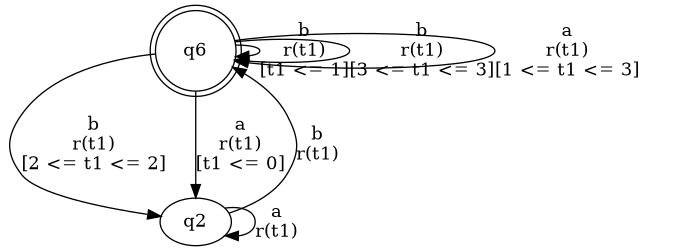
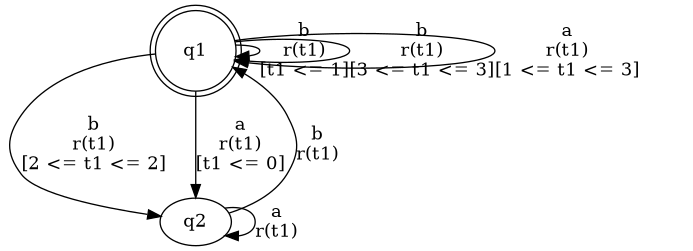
node "q6": label "q6" -> "q1"
